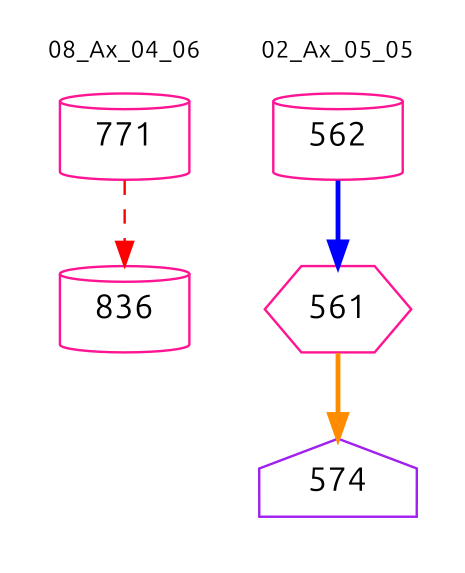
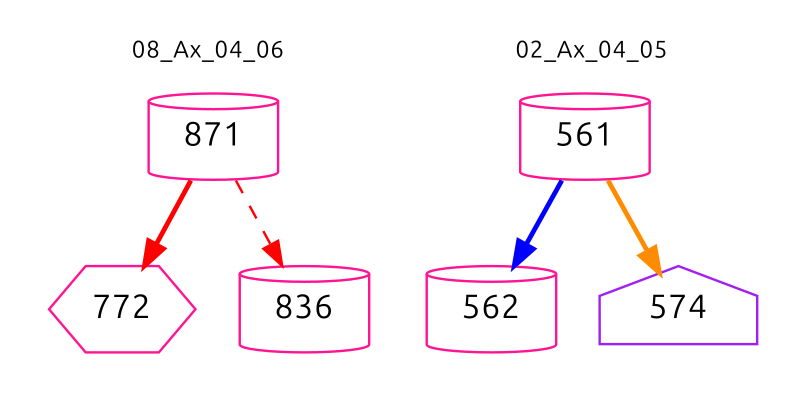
cluster "02_Ax_05_05": label "02_Ax_05_05" -> "02_Ax_04_05"
node "771": label "771" -> "871"
edge "562" -> "561": reversed
node "772": added
node "561": shape hexagon -> cylinder
